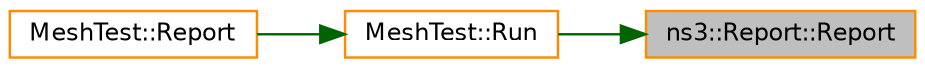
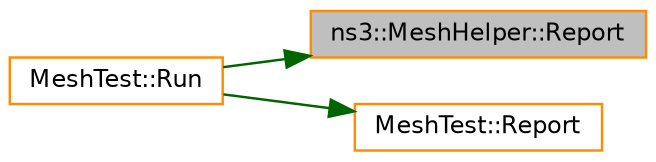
edge "MeshTest::Report" -> "MeshTest::Run": reversed
node "ns3::Report::Report": label "ns3::Report::Report" -> "ns3::MeshHelper::Report"
